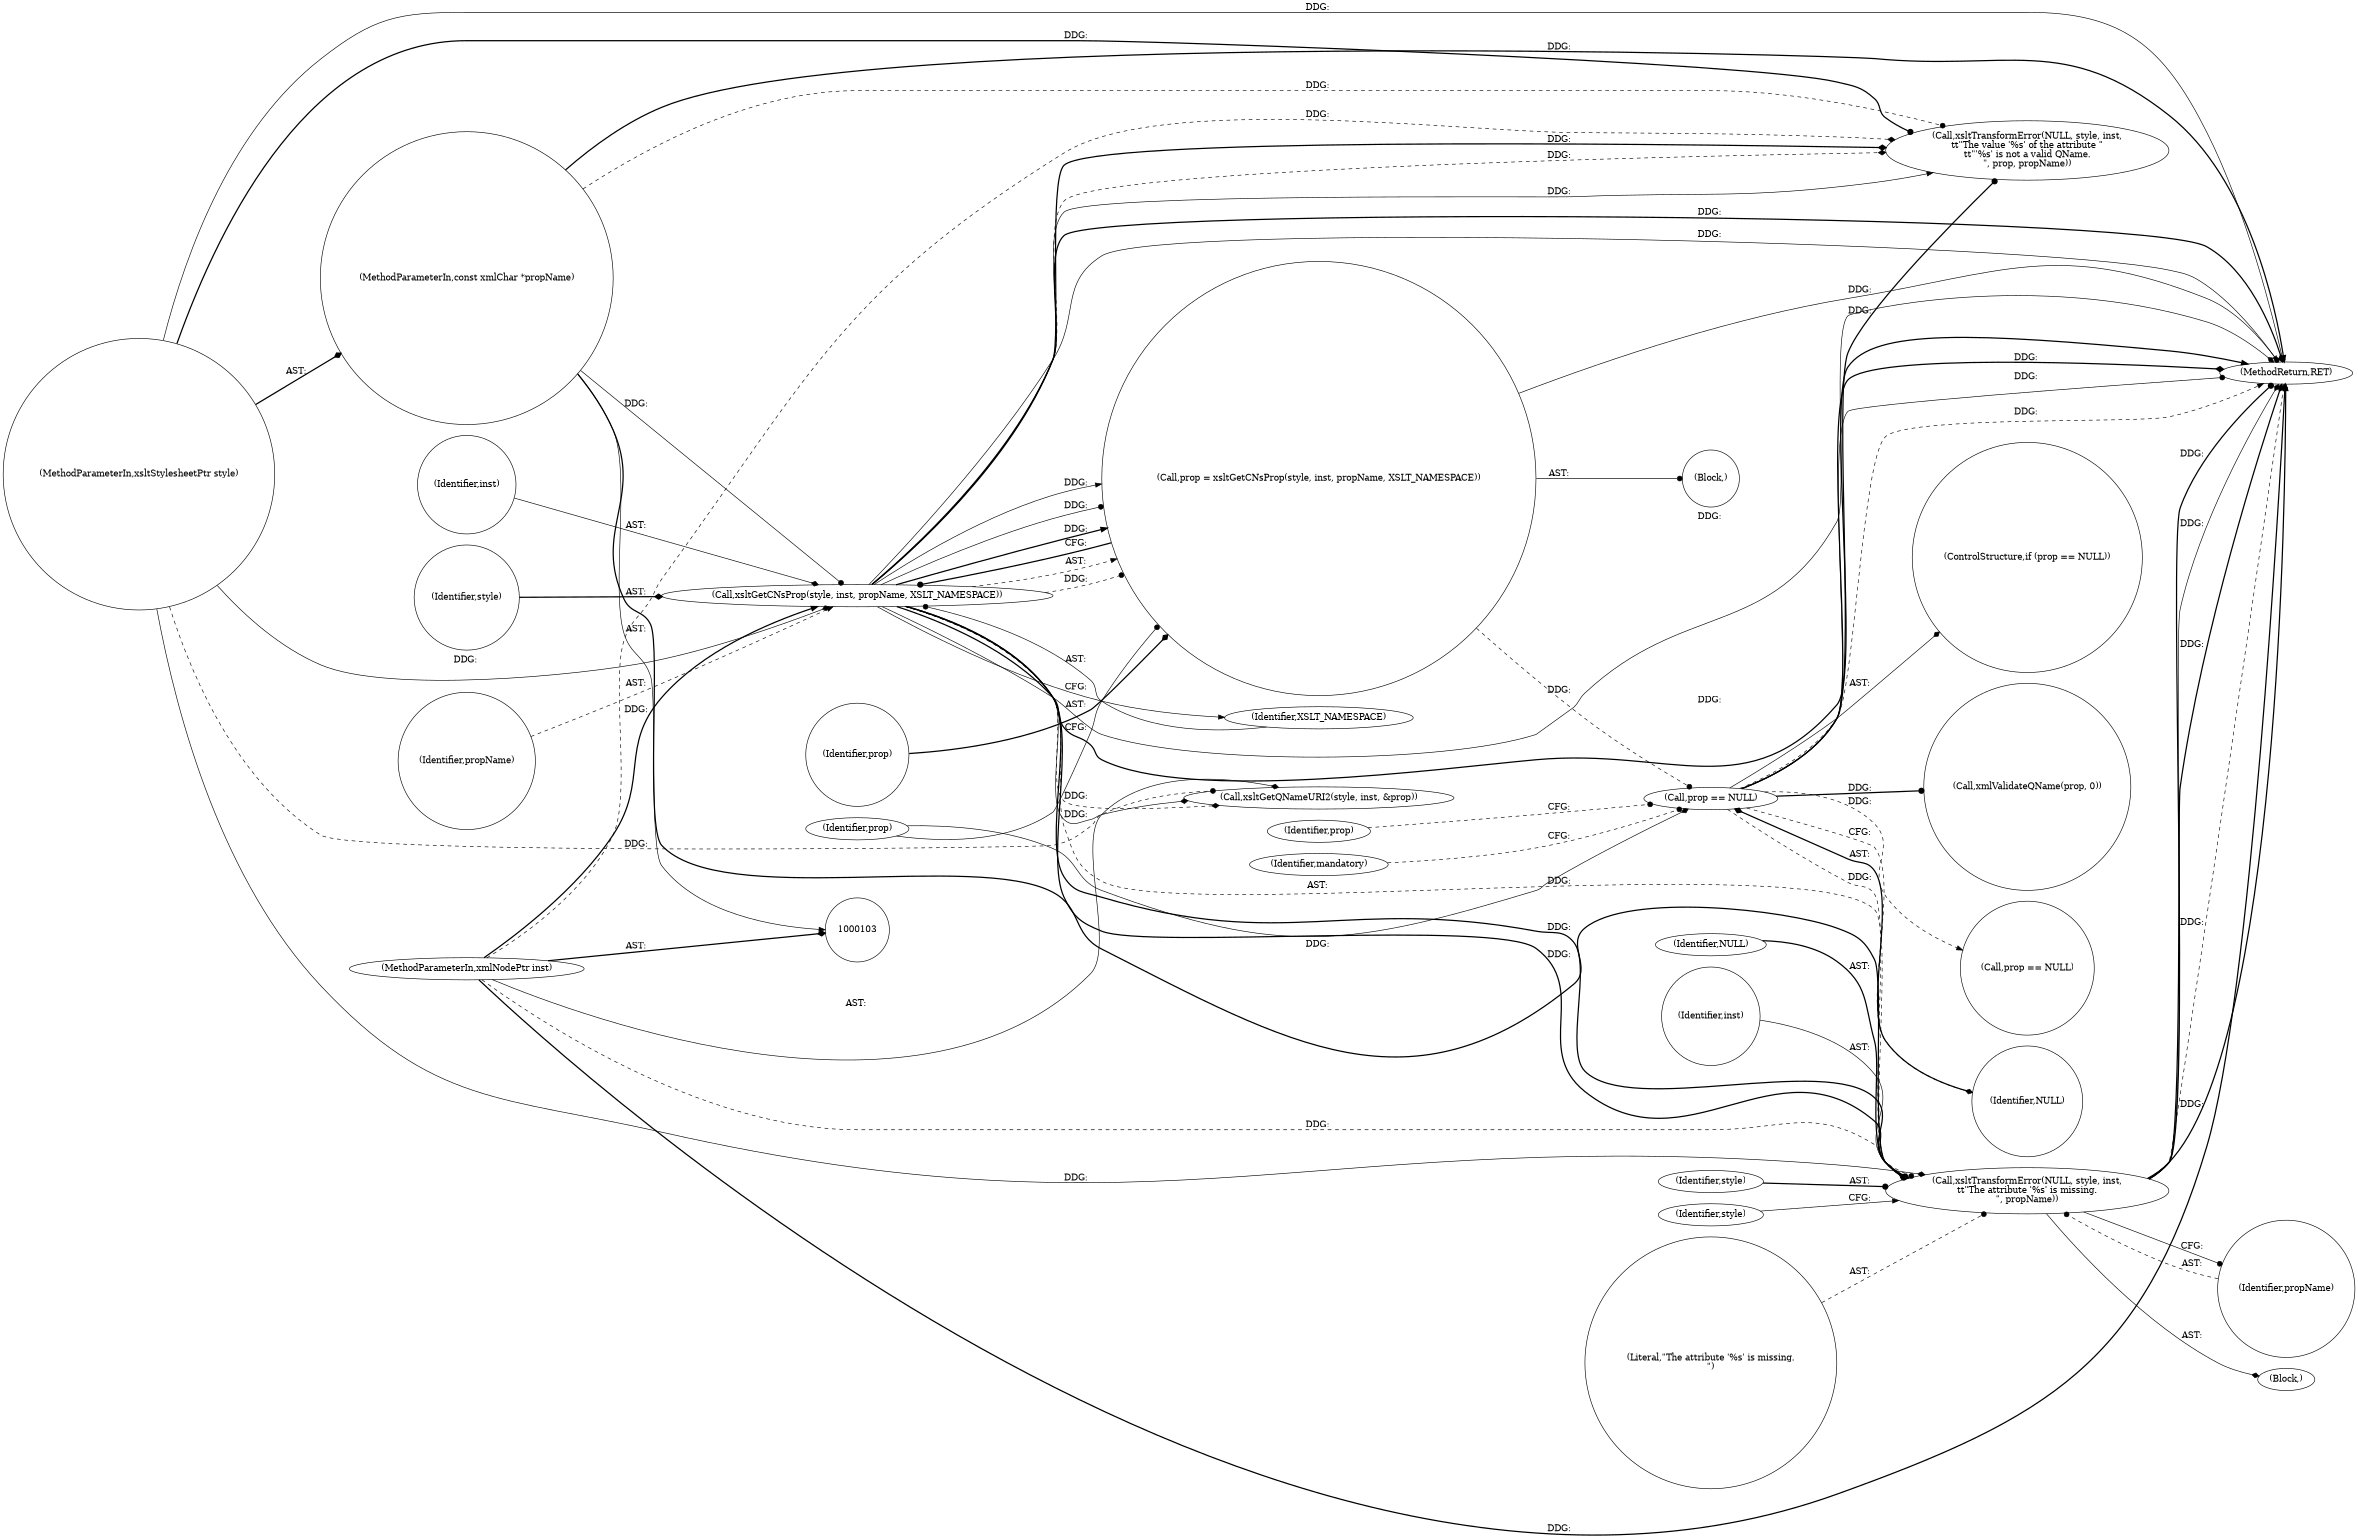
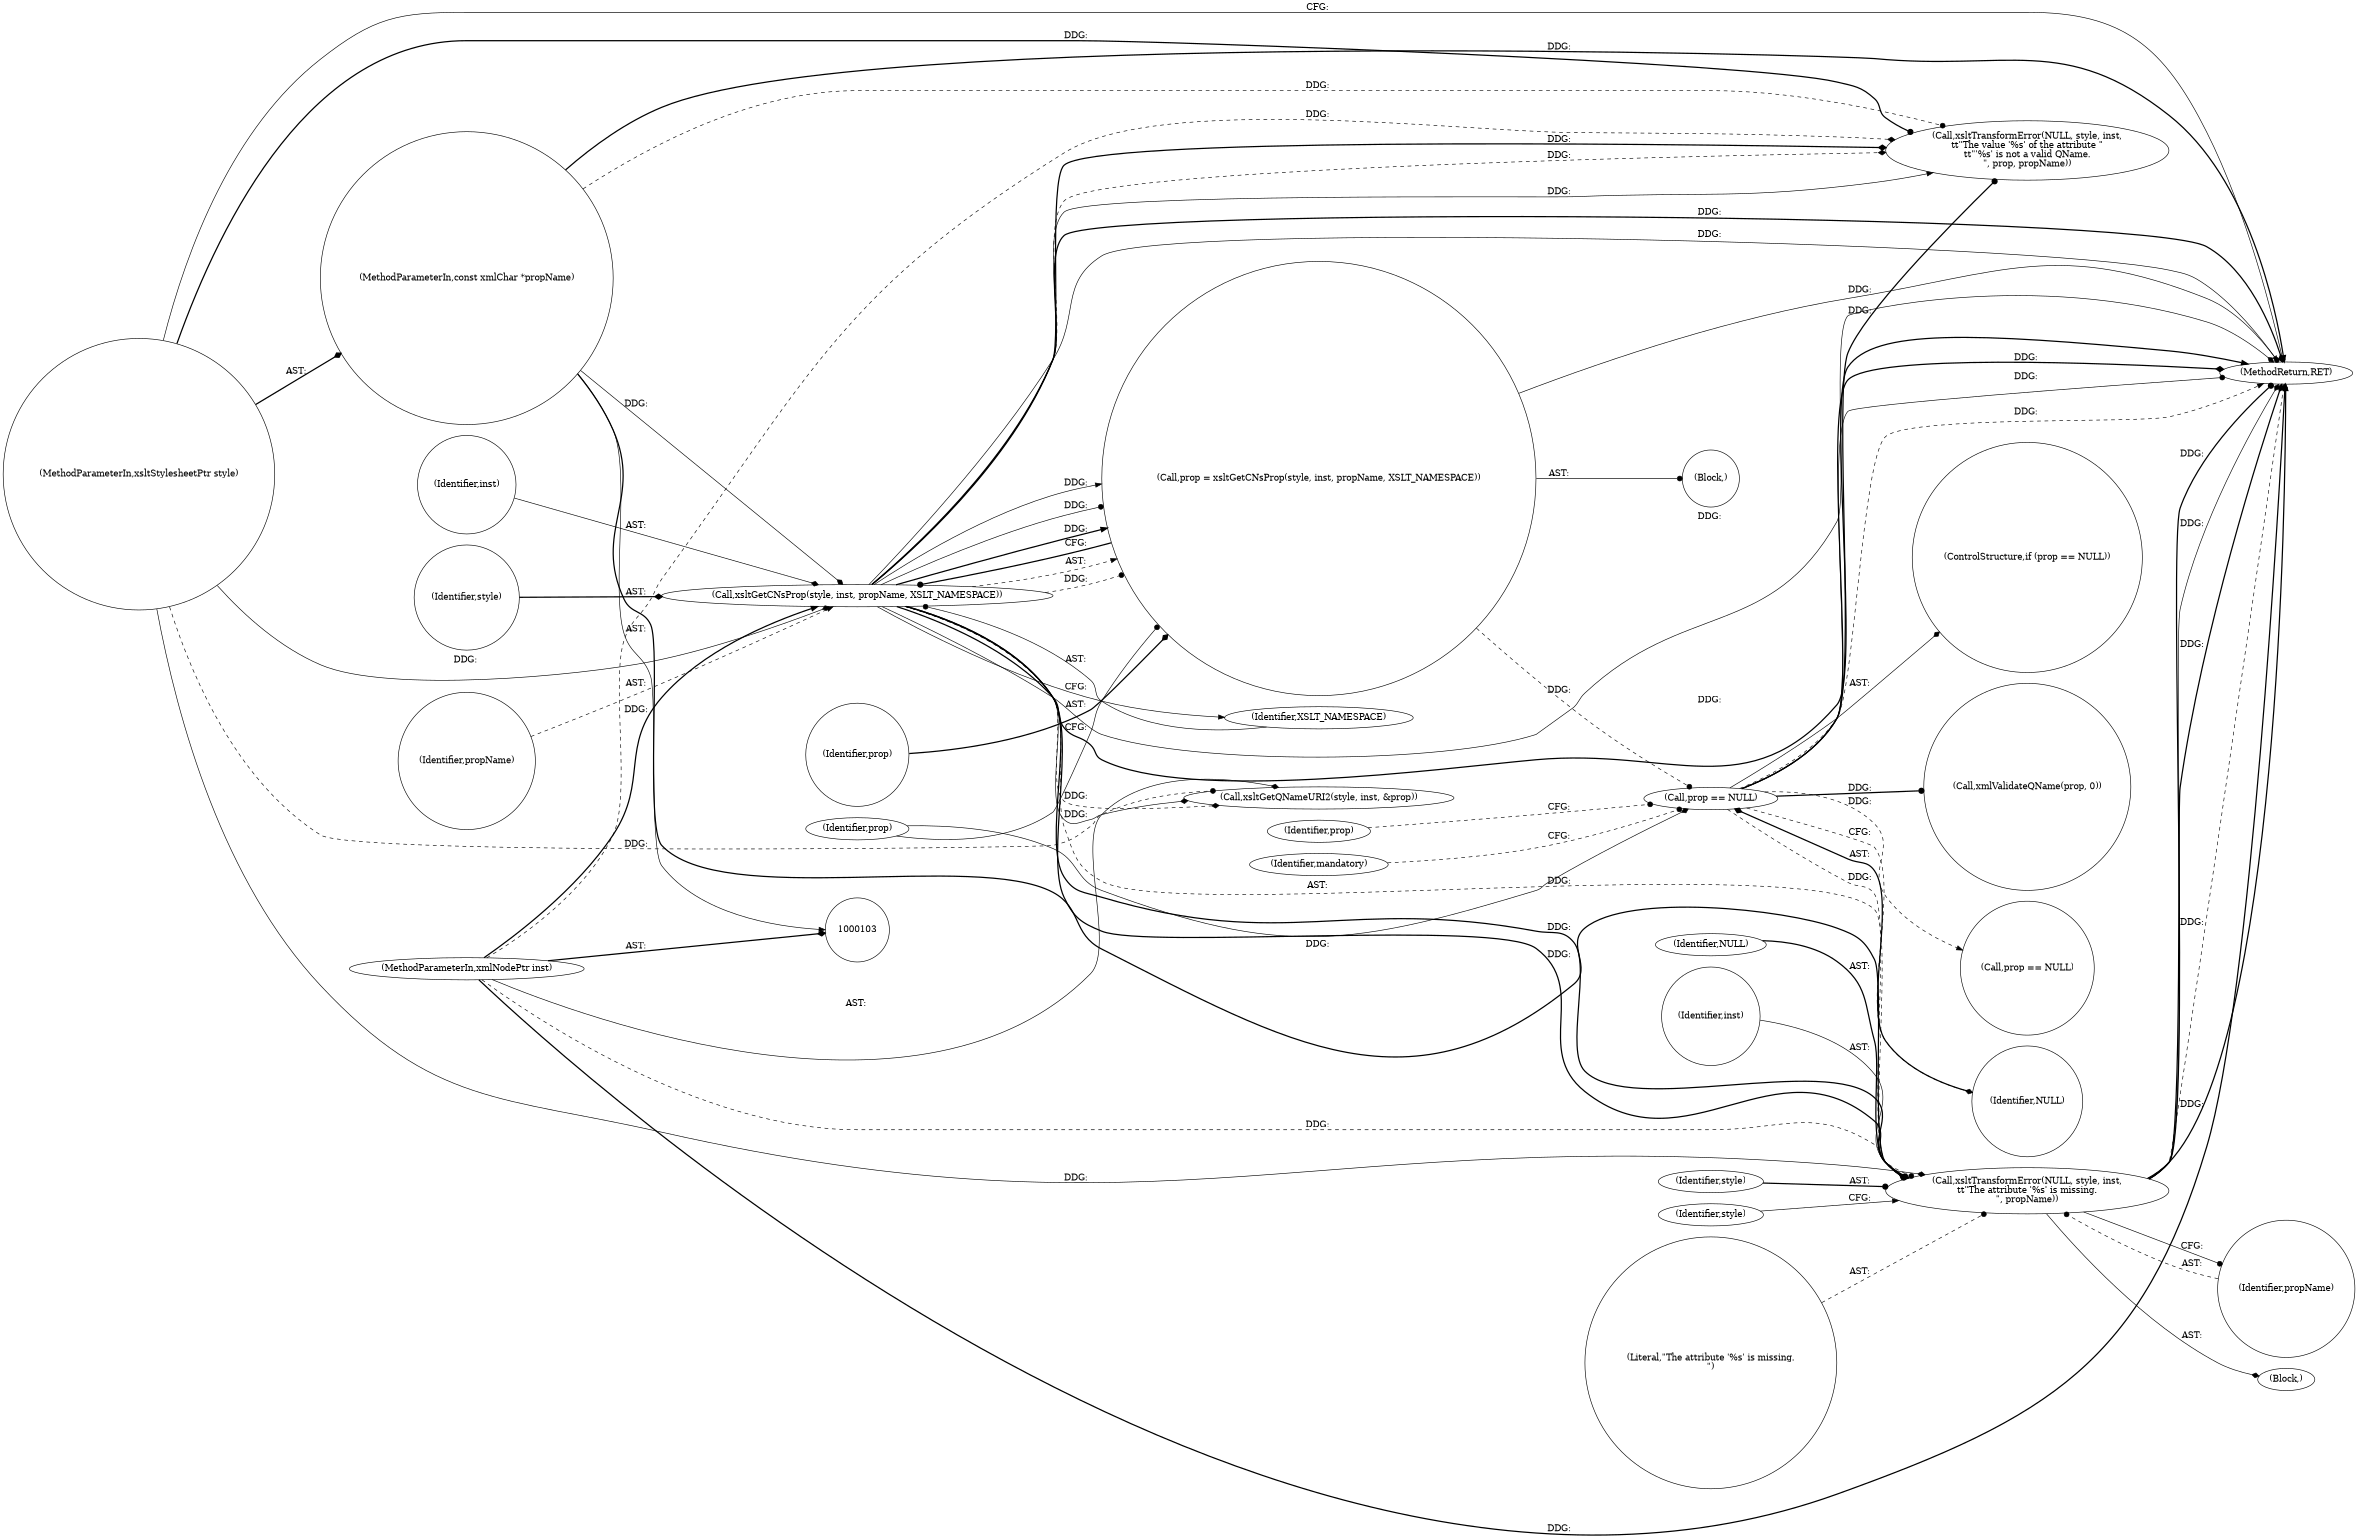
edge "(MethodParameterIn,xsltStylesheetPtr style)" -> "(MethodReturn,RET)": label "DDG: " -> "CFG: "
edge "(MethodParameterIn,const xmlChar *propName)" -> "(Call,xsltGetCNsProp(style, inst, propName, XSLT_NAMESPACE))": arrowhead dot -> diamond
